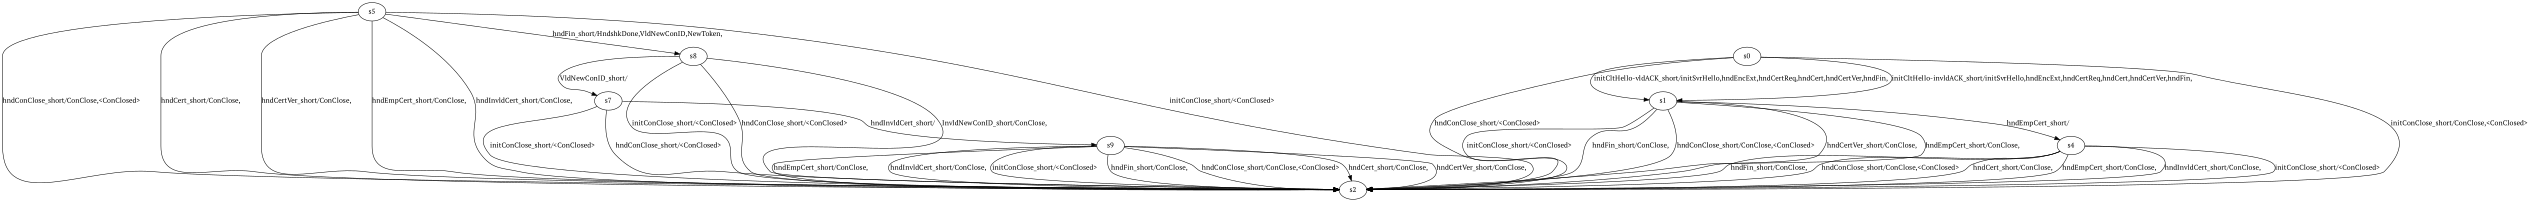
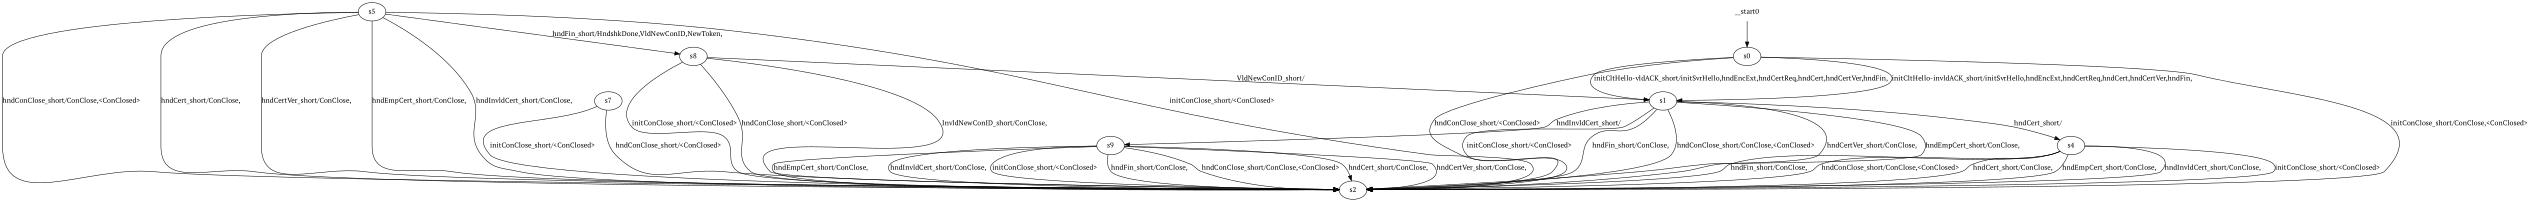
node "__start0": added
edge "s8" -> "s7": now "s8" -> "s1"
edge "s7" -> "s9": now "s1" -> "s9"
edge "s1" -> "s4": label "hndEmpCert_short/ " -> "hndCert_short/ "
